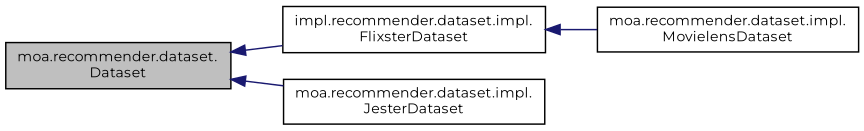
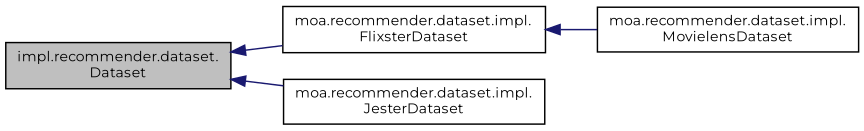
node "impl.recommender.dataset.impl. FlixsterDataset": label "impl.recommender.dataset.impl. FlixsterDataset" -> "moa.recommender.dataset.impl. FlixsterDataset"
node "moa.recommender.dataset. Dataset": label "moa.recommender.dataset. Dataset" -> "impl.recommender.dataset. Dataset"
